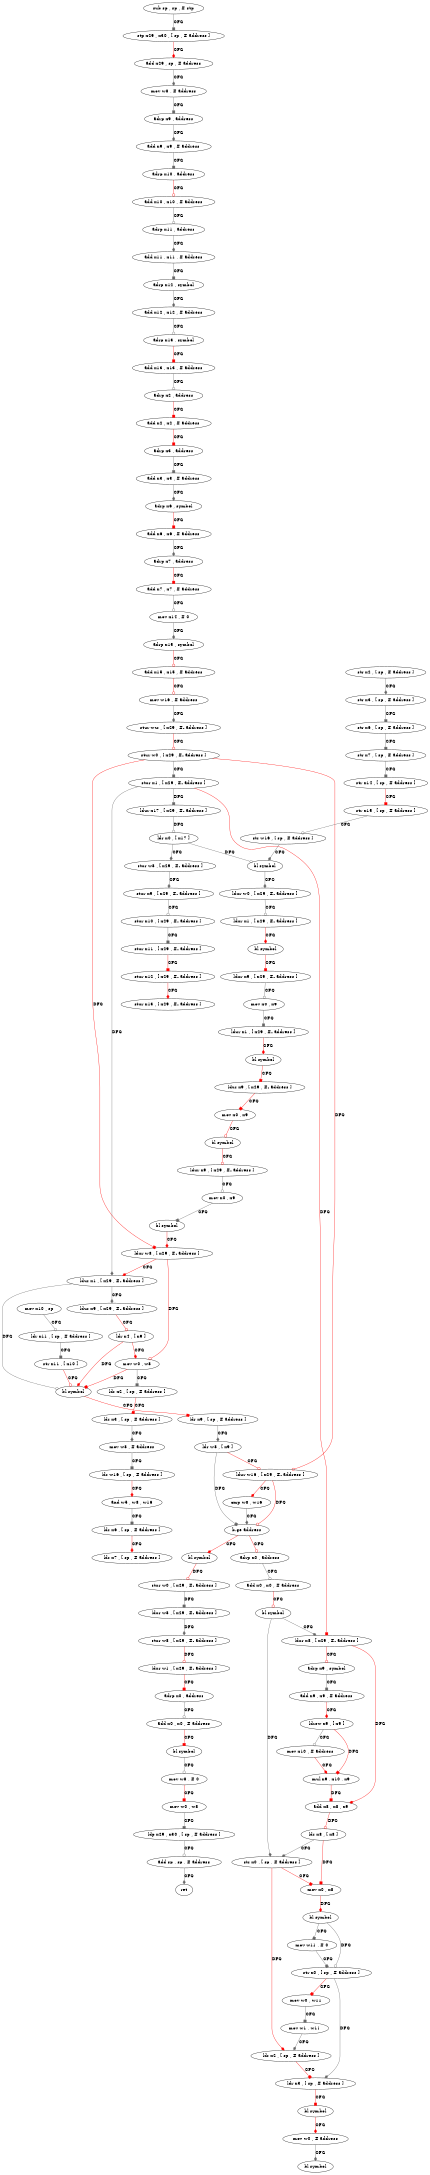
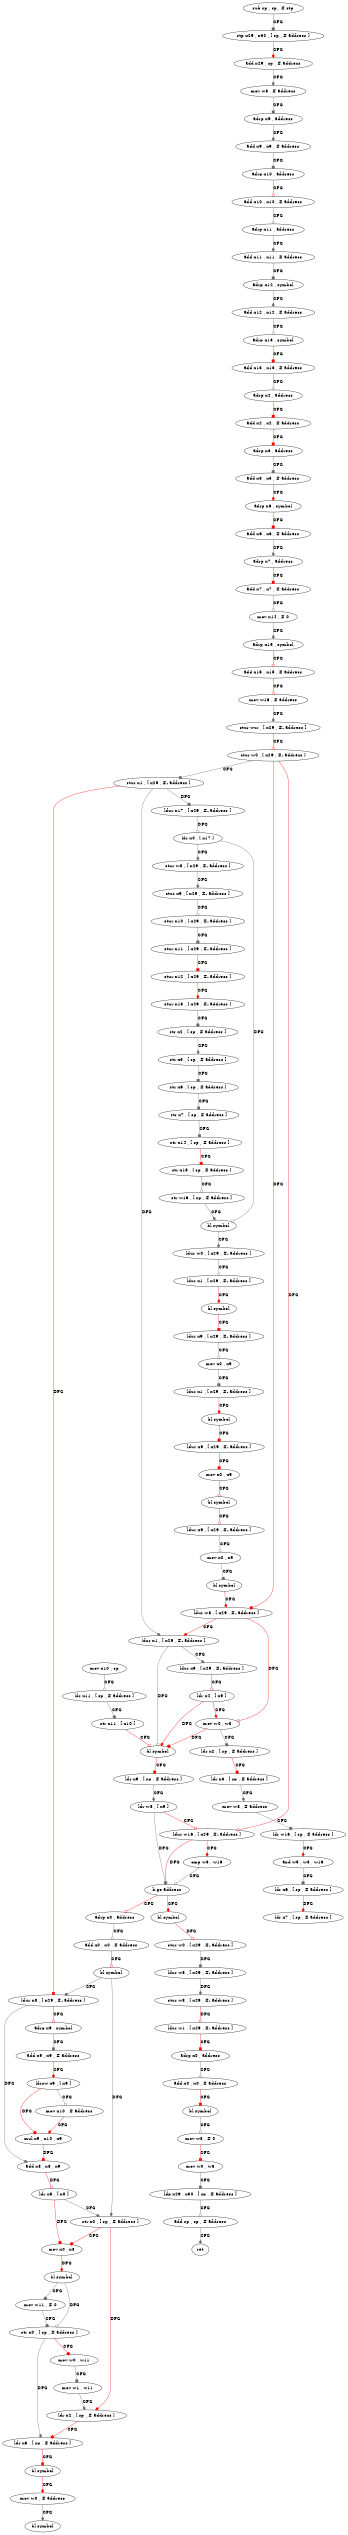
edge "add x3 , x3 , # address" -> "adrp x6 , symbol": color gray40 -> red
edge "stur x13 , [ x29 , #- address ]" -> "str x2 , [ sp , # address ]": added, label "CFG"
edge "cmp w8 , w16" -> "b.ge address": arrowhead diamond -> odot
edge "ldr x6 , [ sp , # address ]" -> "ldr x7 , [ sp , # address ]": label "CFG" -> "DFG"
edge "ldur x8 , [ x29 , #- address ]" -> "add x8 , x8 , x9": color red -> gray40
